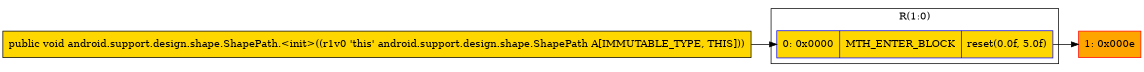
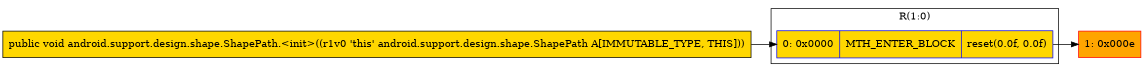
node "0: 0x0000": text "reset(0.0f, 5.0f)" -> "reset(0.0f, 0.0f)"
